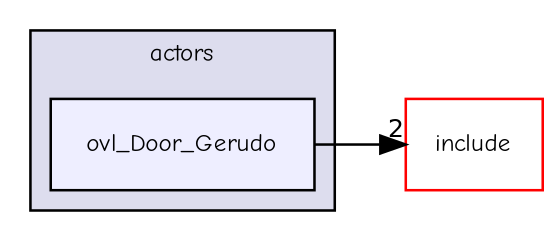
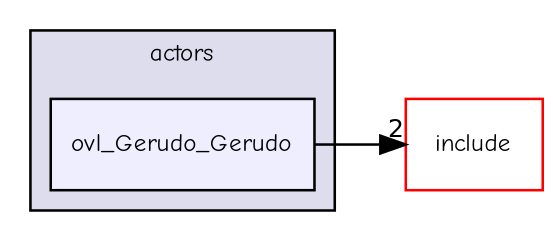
node "ovl_Door_Gerudo": label "ovl_Door_Gerudo" -> "ovl_Gerudo_Gerudo"
